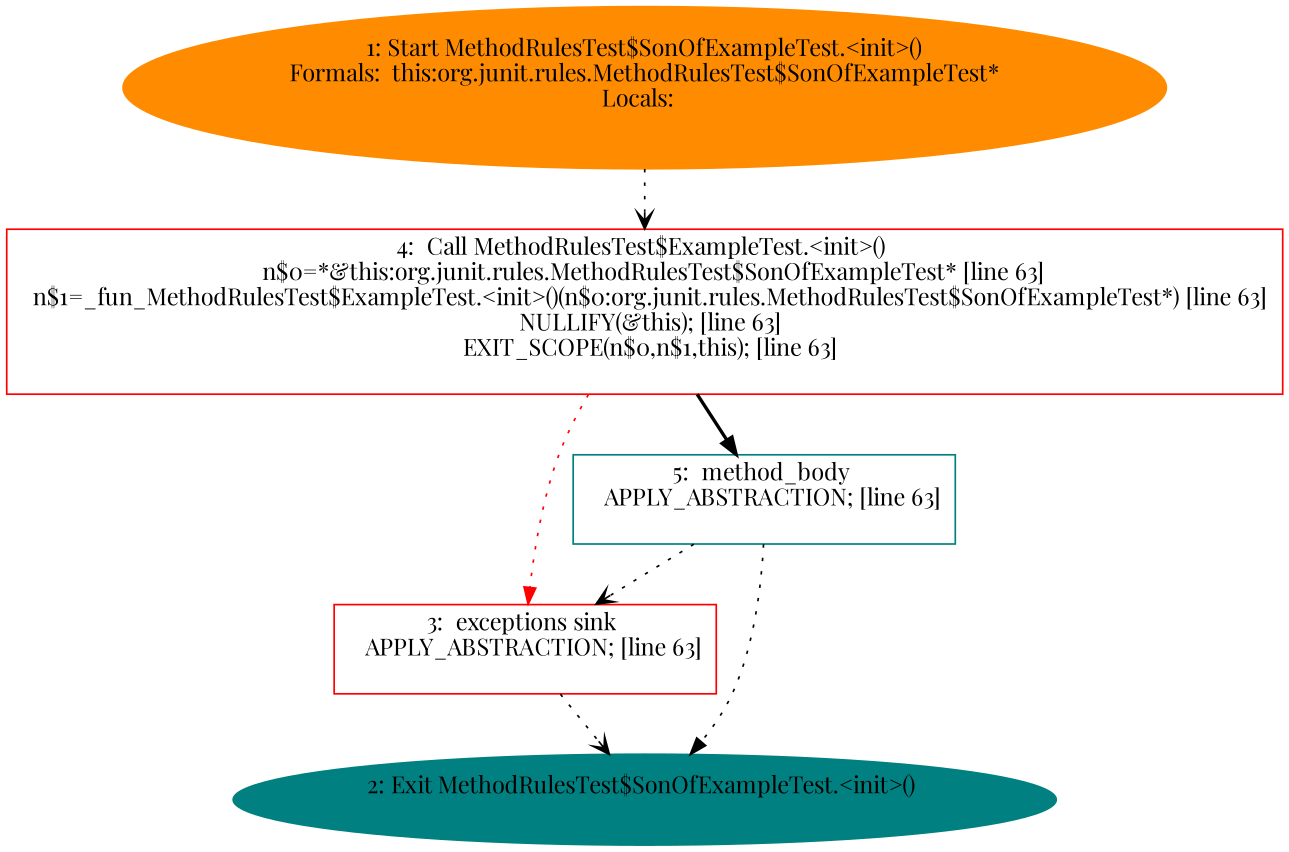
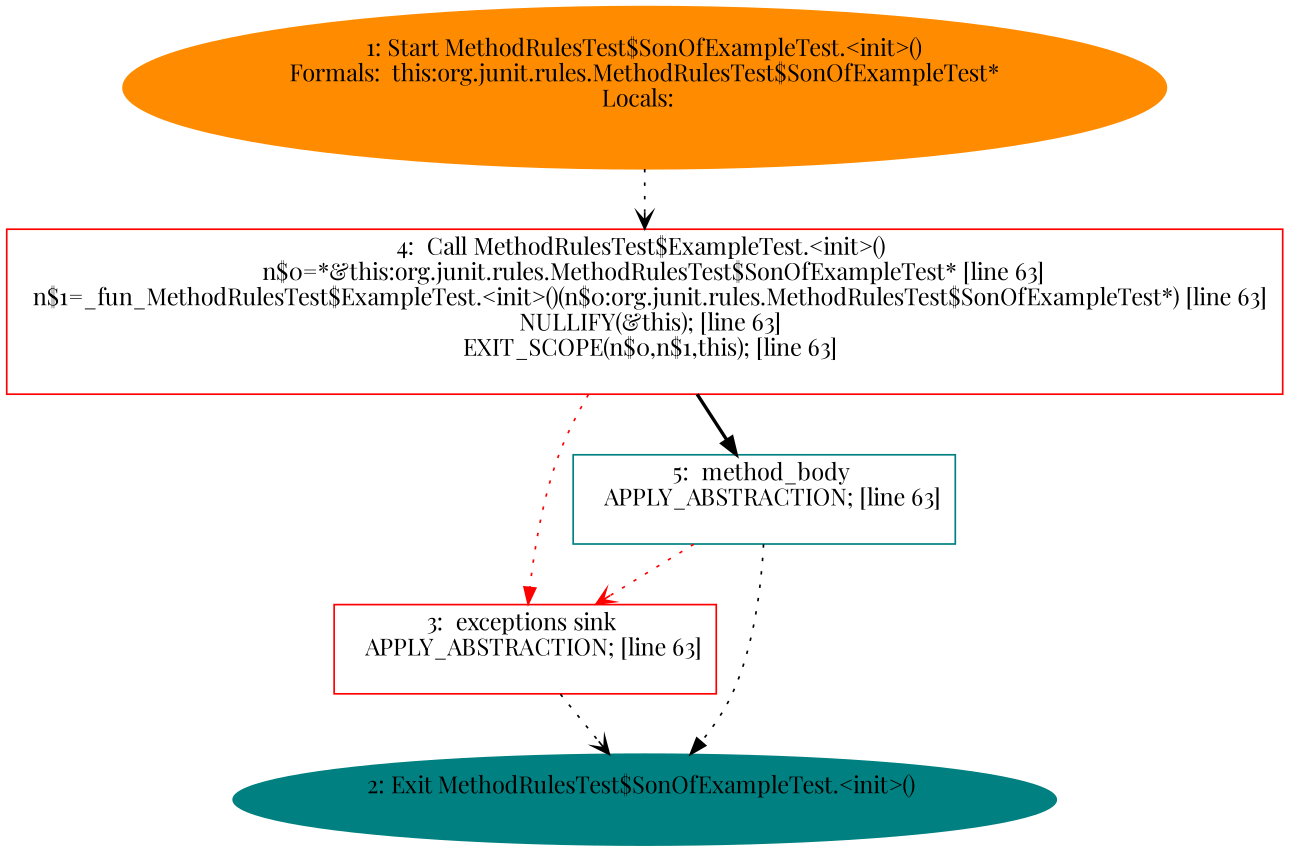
edge "5:  method_body APPLY_ABSTRACTION; [line 63]" -> "3:  exceptions sink APPLY_ABSTRACTION; [line 63]": color black -> red
